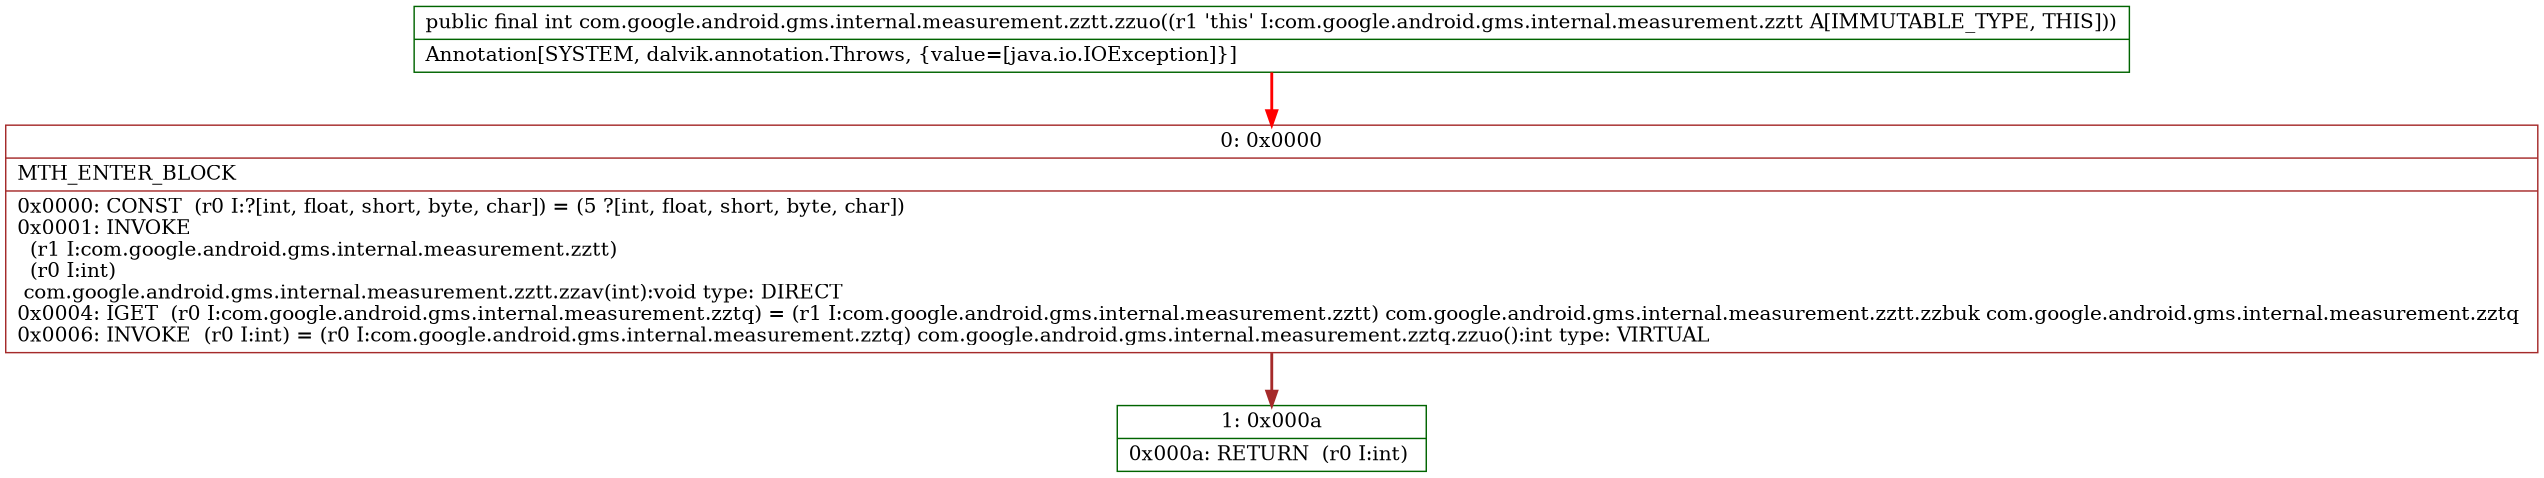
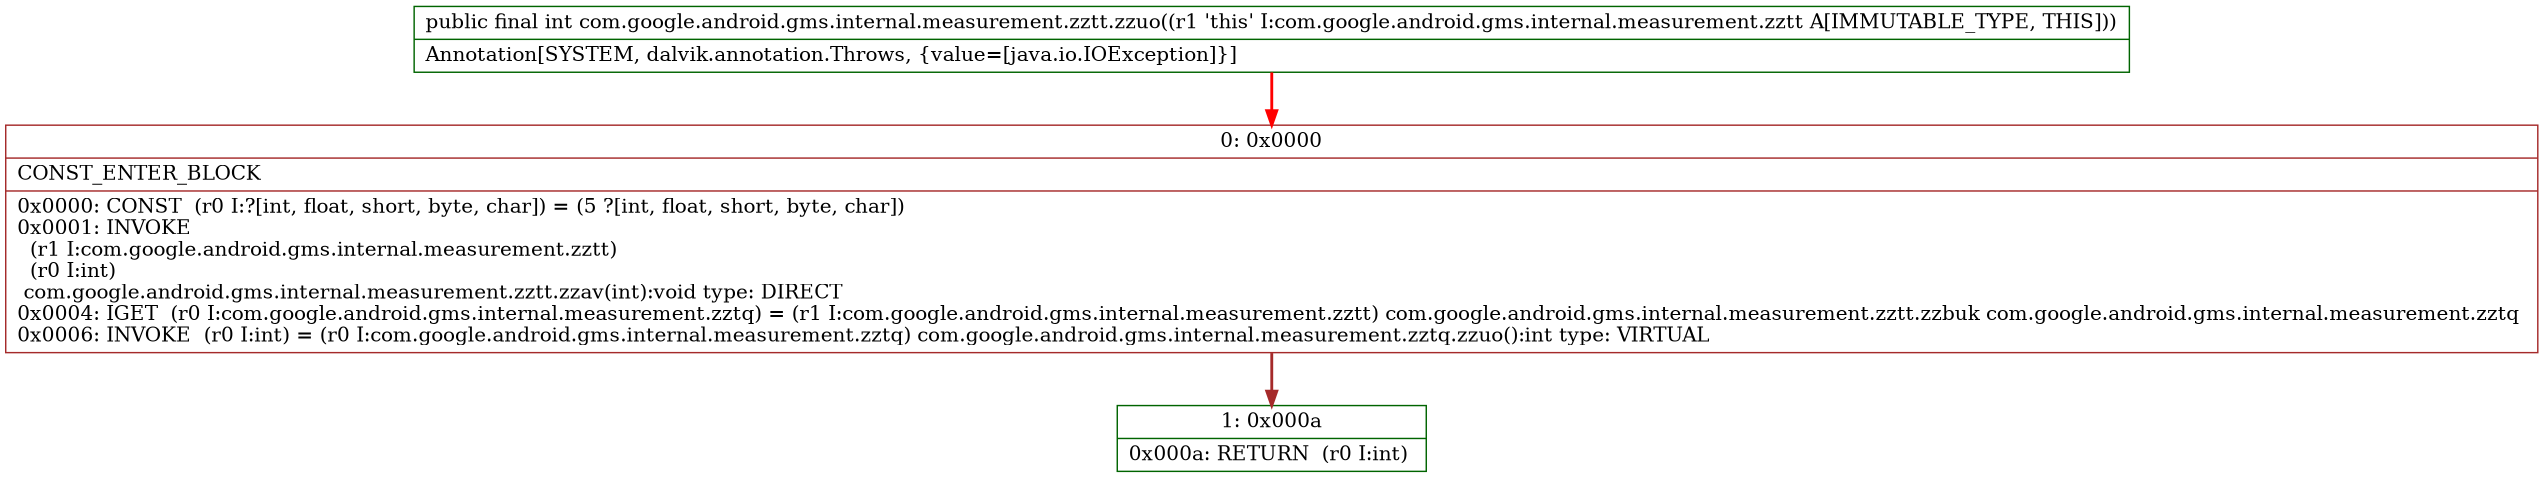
node "0: 0x0000": text "MTH_ENTER_BLOCK" -> "CONST_ENTER_BLOCK"
